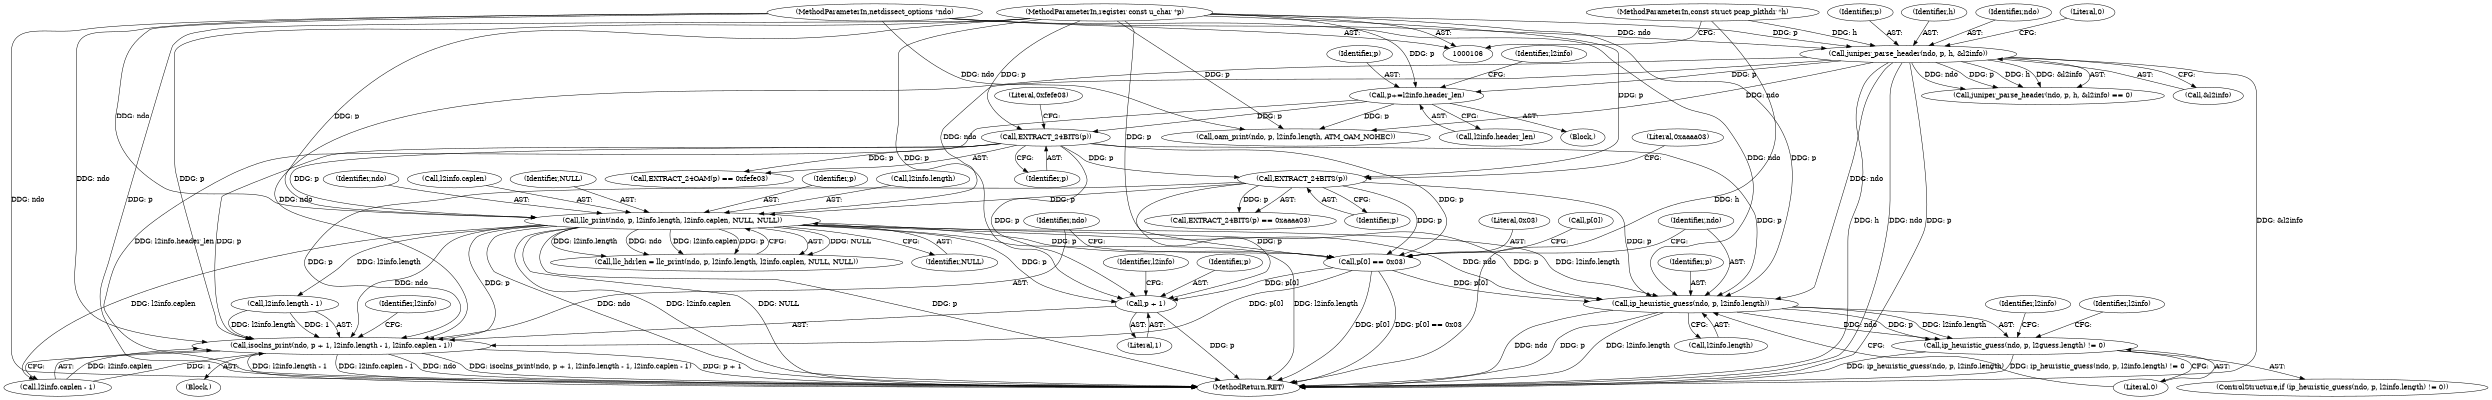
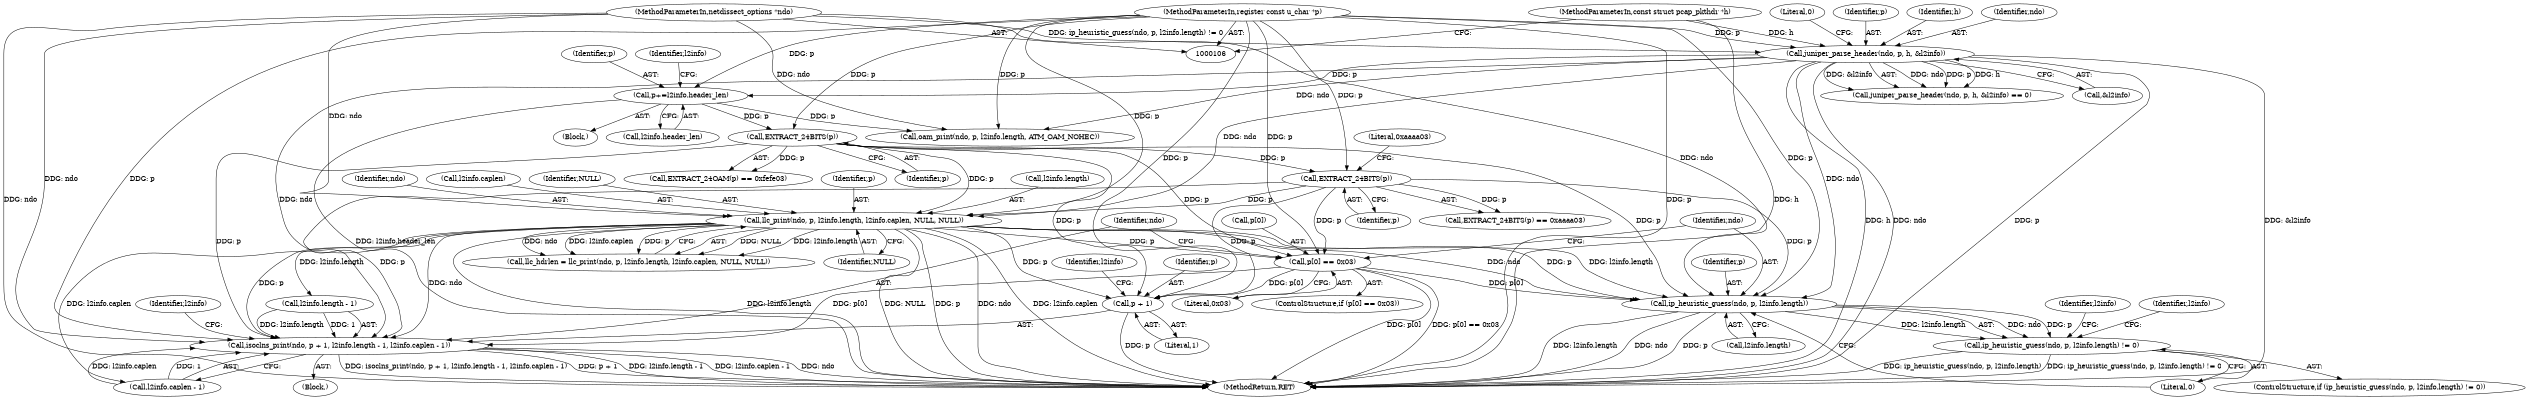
edge "(MethodParameterIn,netdissect_options *ndo)" -> "(Call,juniper_parse_header(ndo, p, h, &l2info))": label "DDG: ndo" -> "DDG: ip_heuristic_guess(ndo, p, l2info.length) != 0"
node "(Literal,0xfefe03)": removed
edge "(Call,p[0])" -> "(Call,p[0] == 0x03)": label "CFG: " -> "AST: "
edge "(Call,p[0] == 0x03)" -> "(Literal,0x03)": added, label "CFG:"
node "(ControlStructure,if (p[0] == 0x03))": added
node "(Call,ip_heuristic_guess(ndo, p, l2guess.length) != 0)": label "(Call,ip_heuristic_guess(ndo, p, l2guess.length) != 0)" -> "(Call,ip_heuristic_guess(ndo, p, l2info.length) != 0)"
